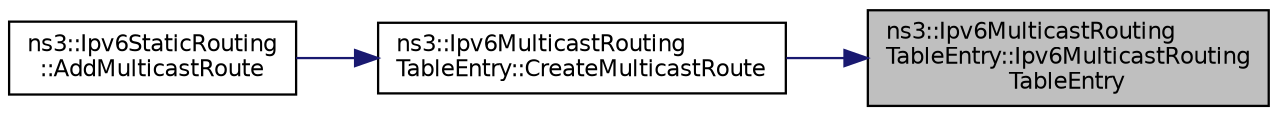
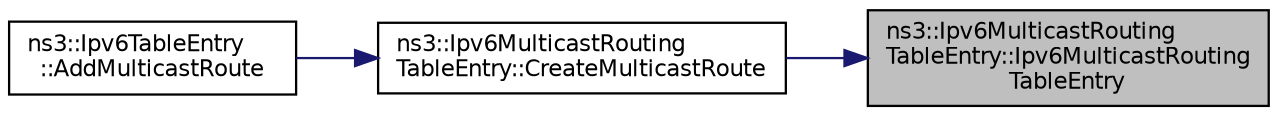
node "ns3::Ipv6StaticRouting ::AddMulticastRoute": label "ns3::Ipv6StaticRouting ::AddMulticastRoute" -> "ns3::Ipv6TableEntry ::AddMulticastRoute"
